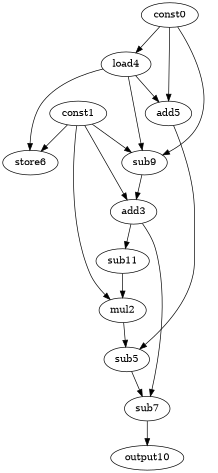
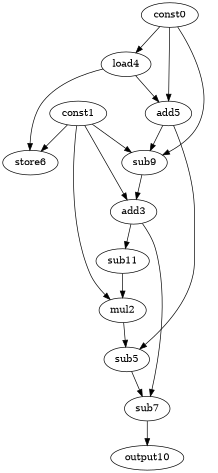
edge "load4" -> "sub9": now "add5" -> "sub9"
